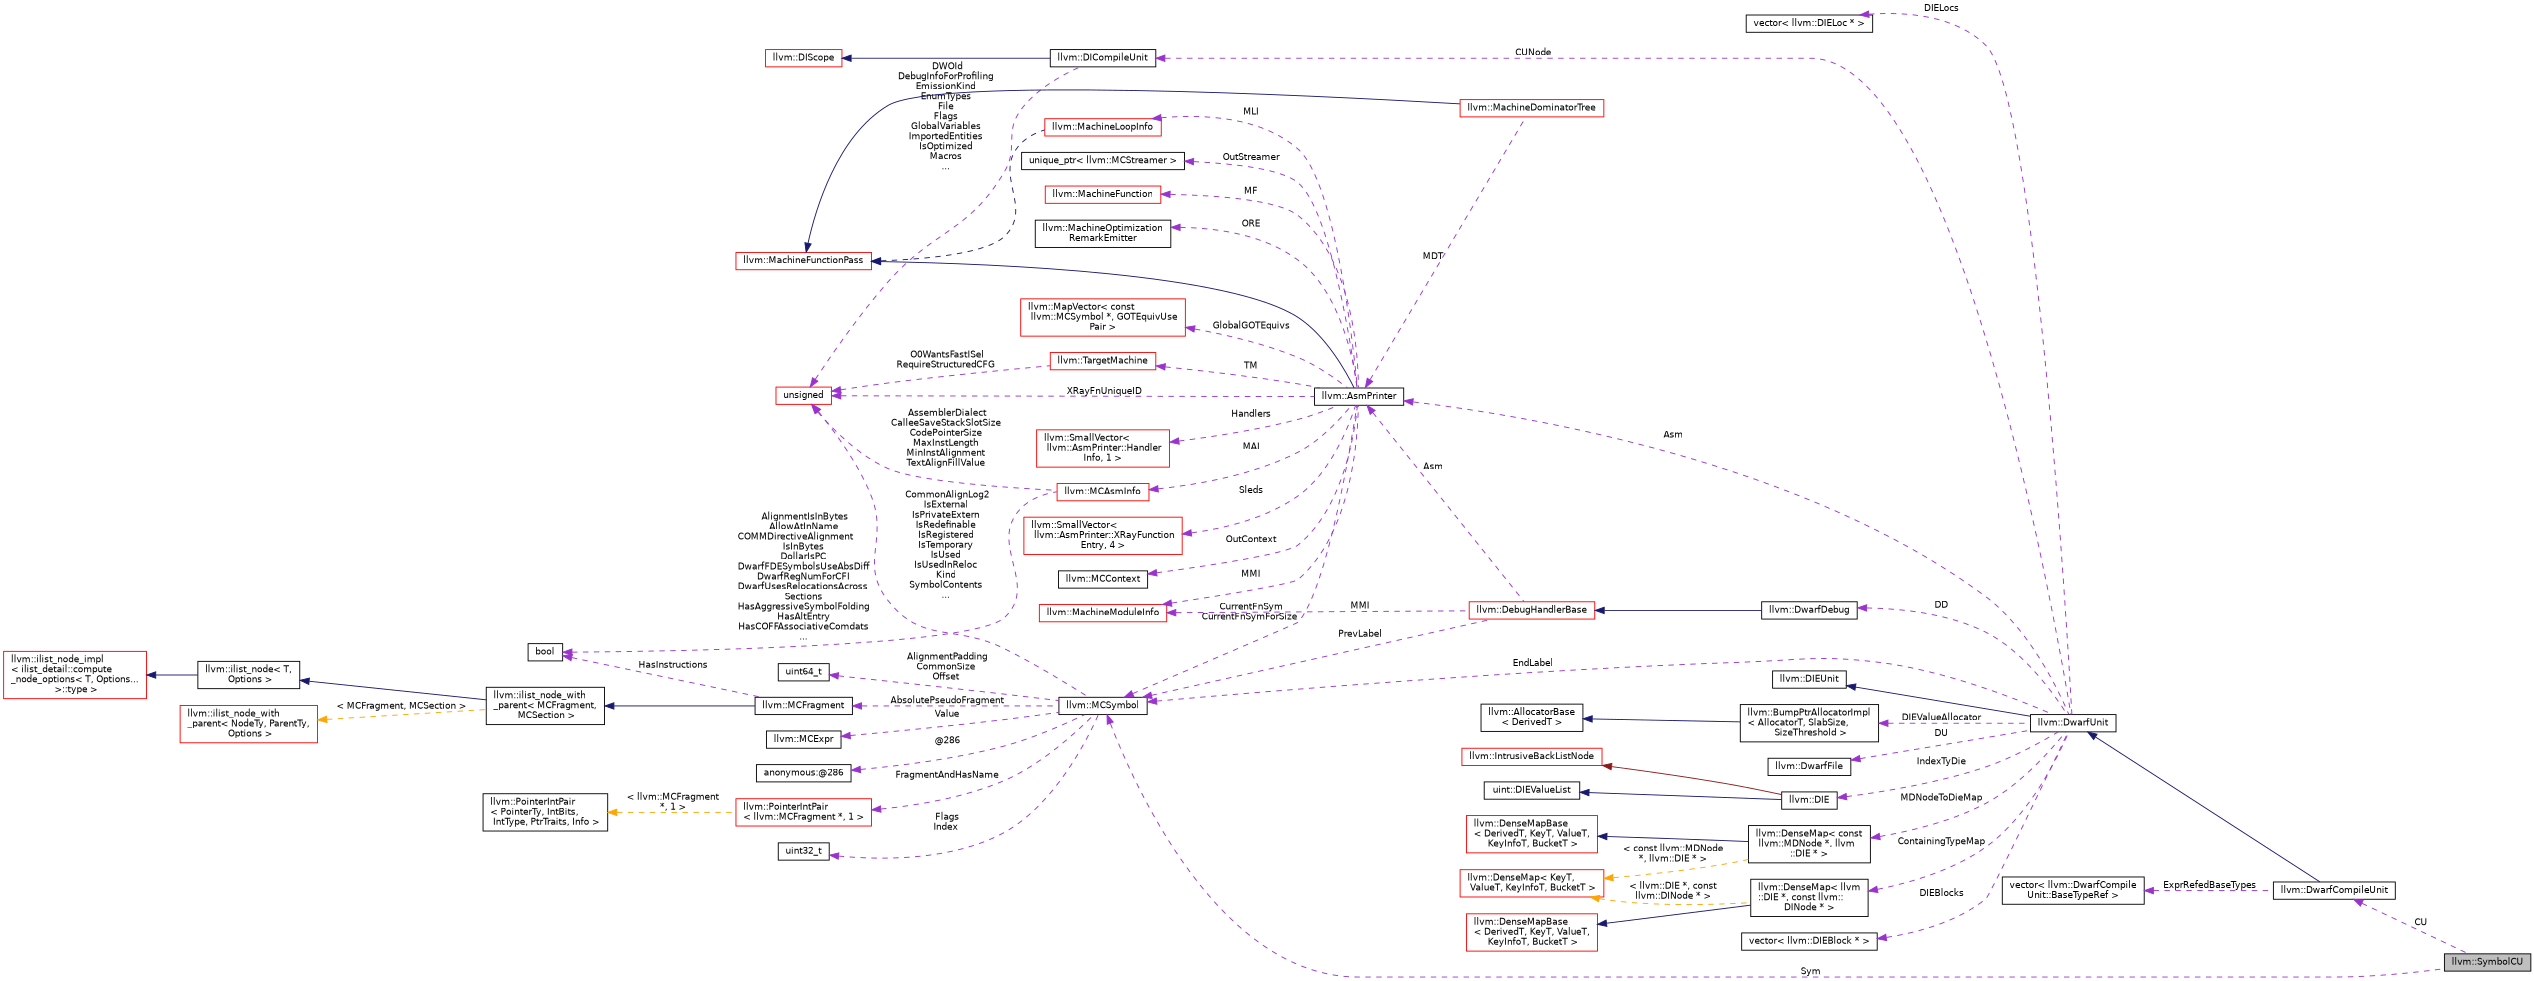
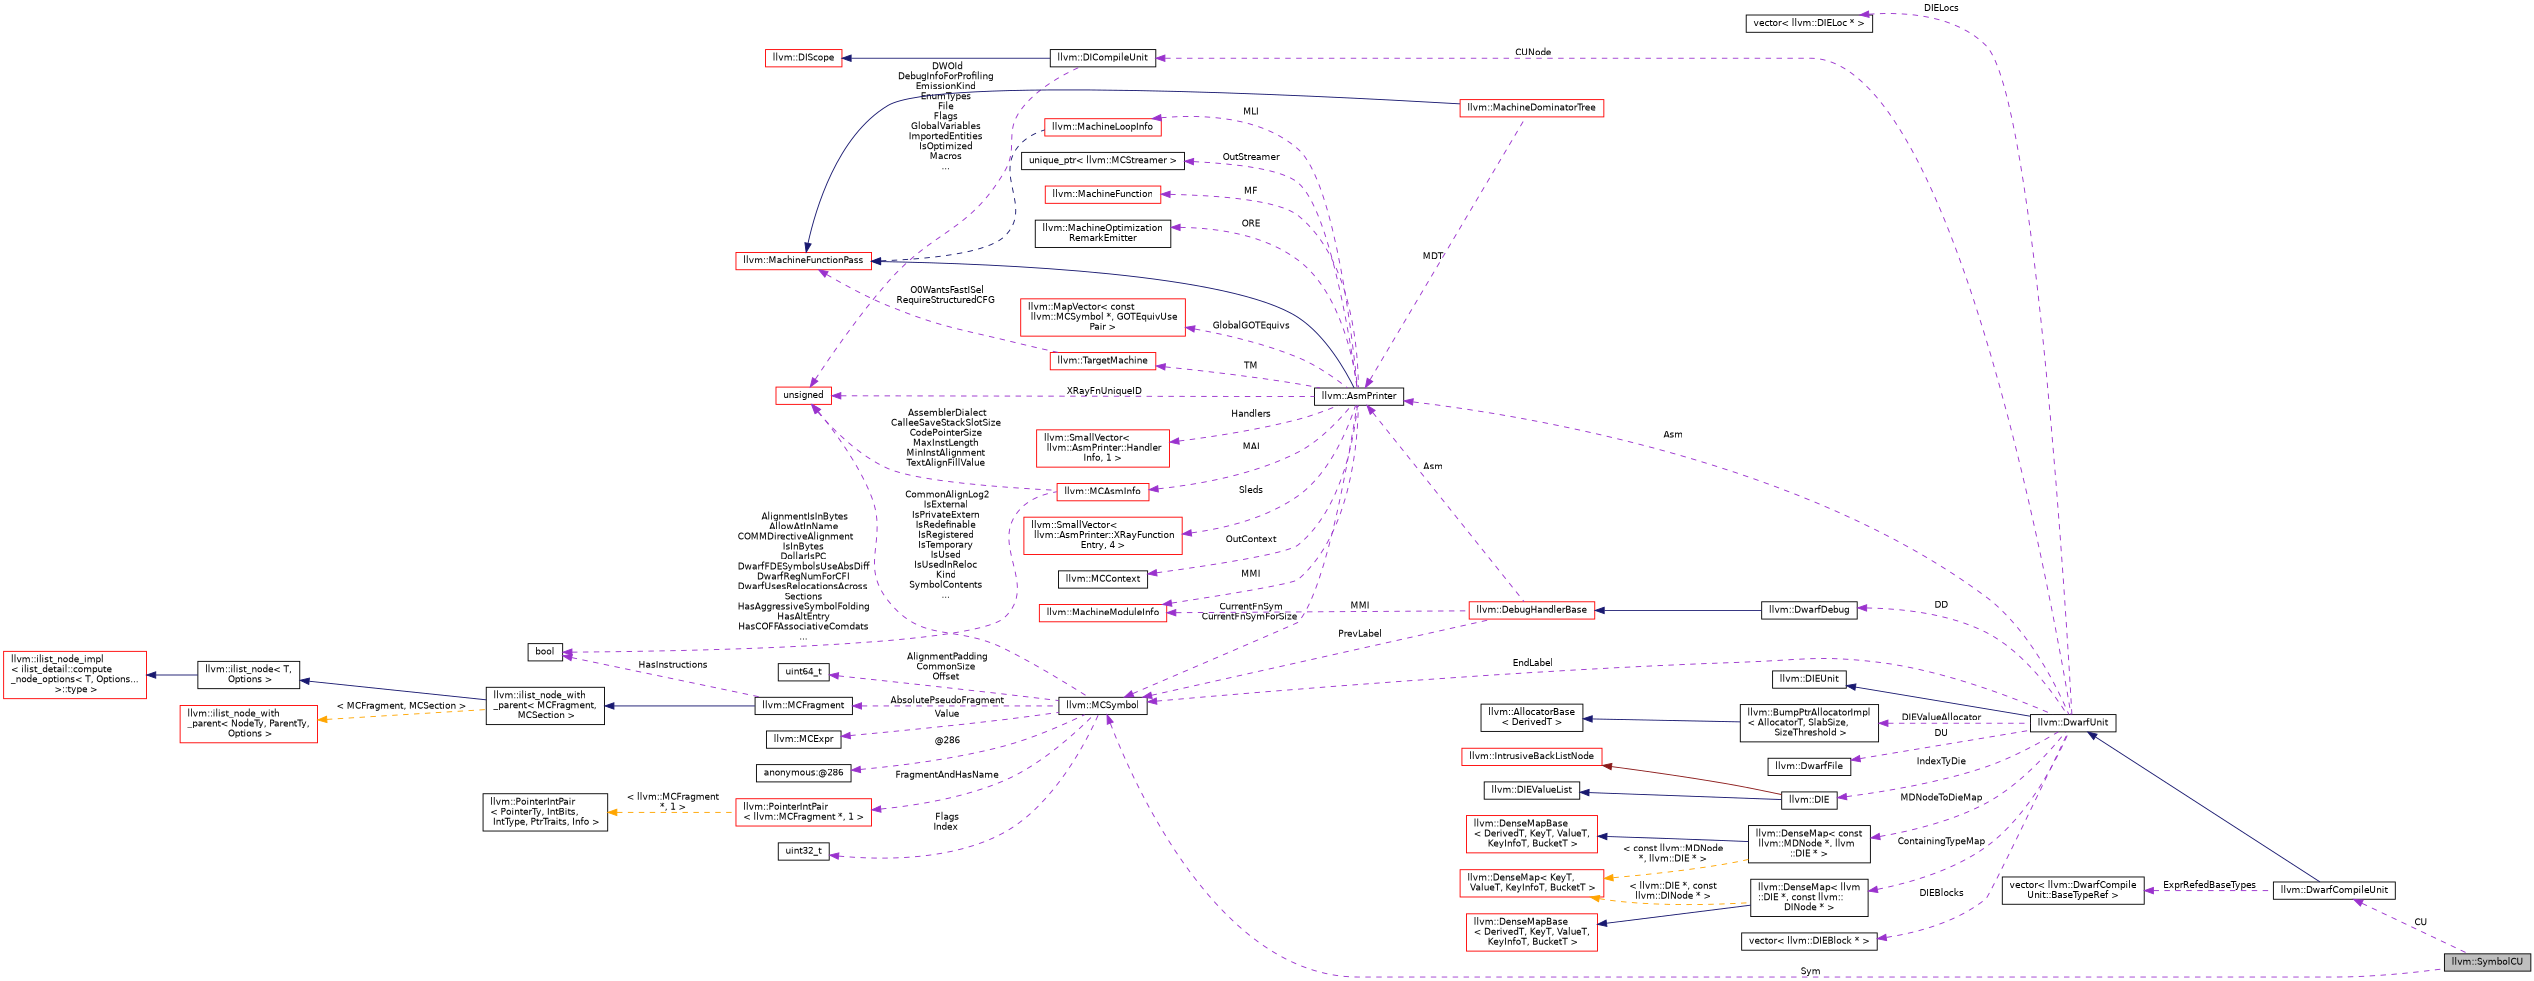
edge "llvm::TargetMachine" -> "unsigned": now "llvm::TargetMachine" -> "llvm::MachineFunctionPass"
node "uint::DIEValueList": label "uint::DIEValueList" -> "llvm::DIEValueList"
